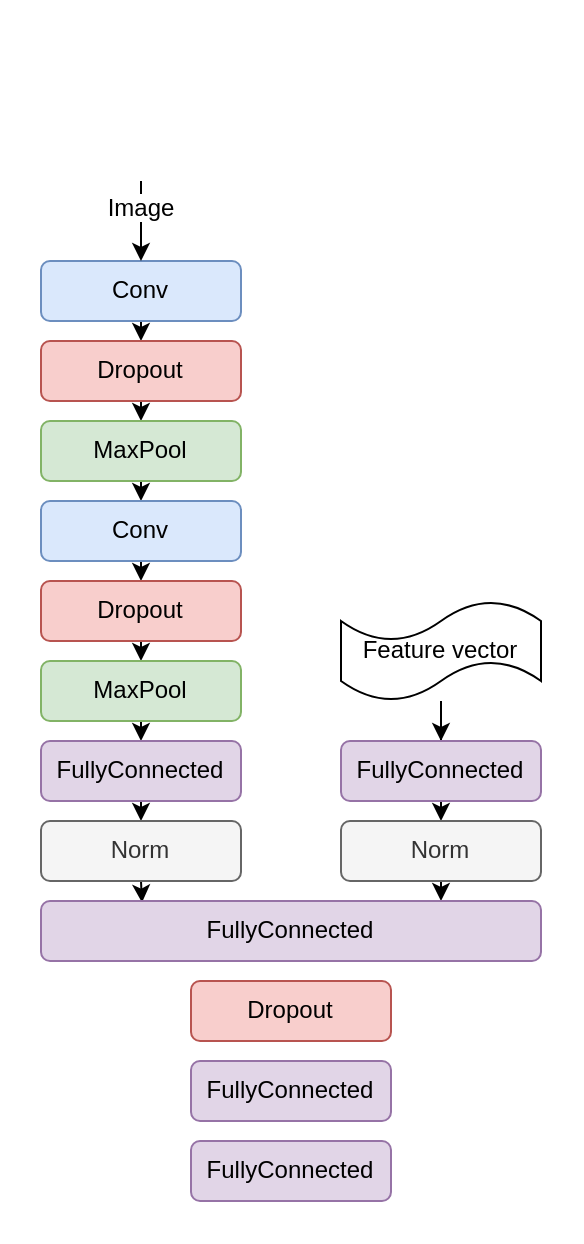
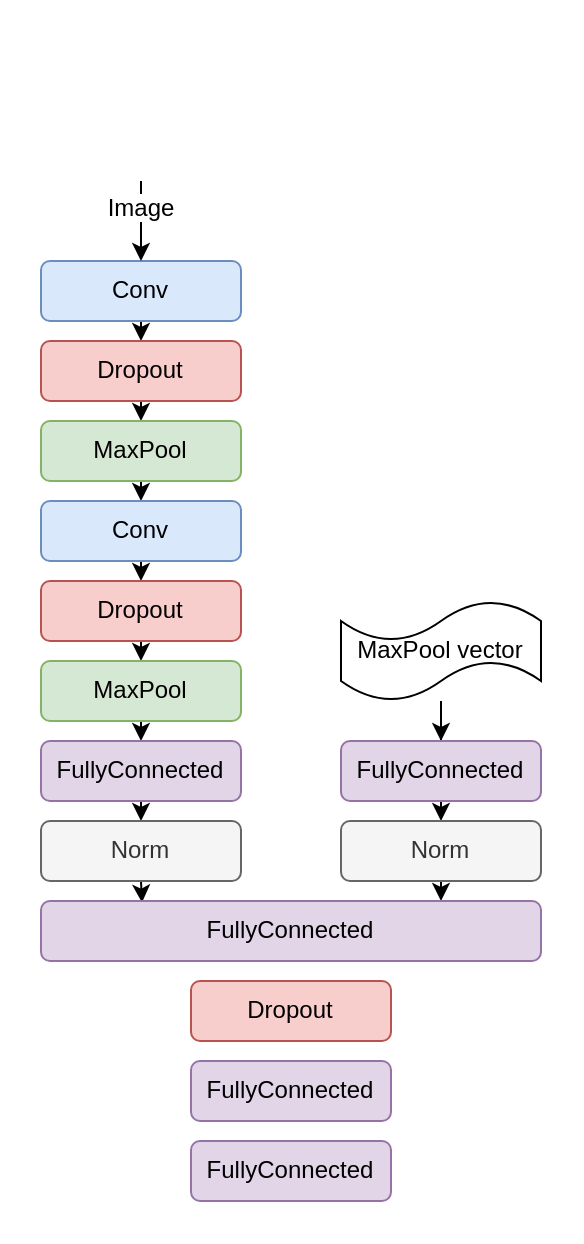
node "Feature vector": label "Feature vector" -> "MaxPool vector"
